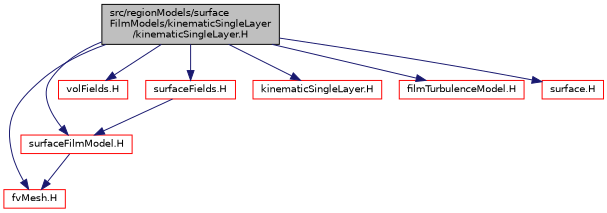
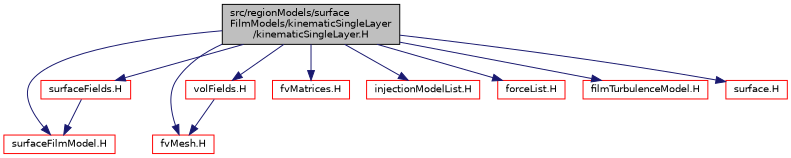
node "fvMatrices.H": added
node "kinematicSingleLayer.H": label "kinematicSingleLayer.H" -> "injectionModelList.H"
node "forceList.H": added
edge "surfaceFilmModel.H" -> "fvMesh.H": now "volFields.H" -> "fvMesh.H"
